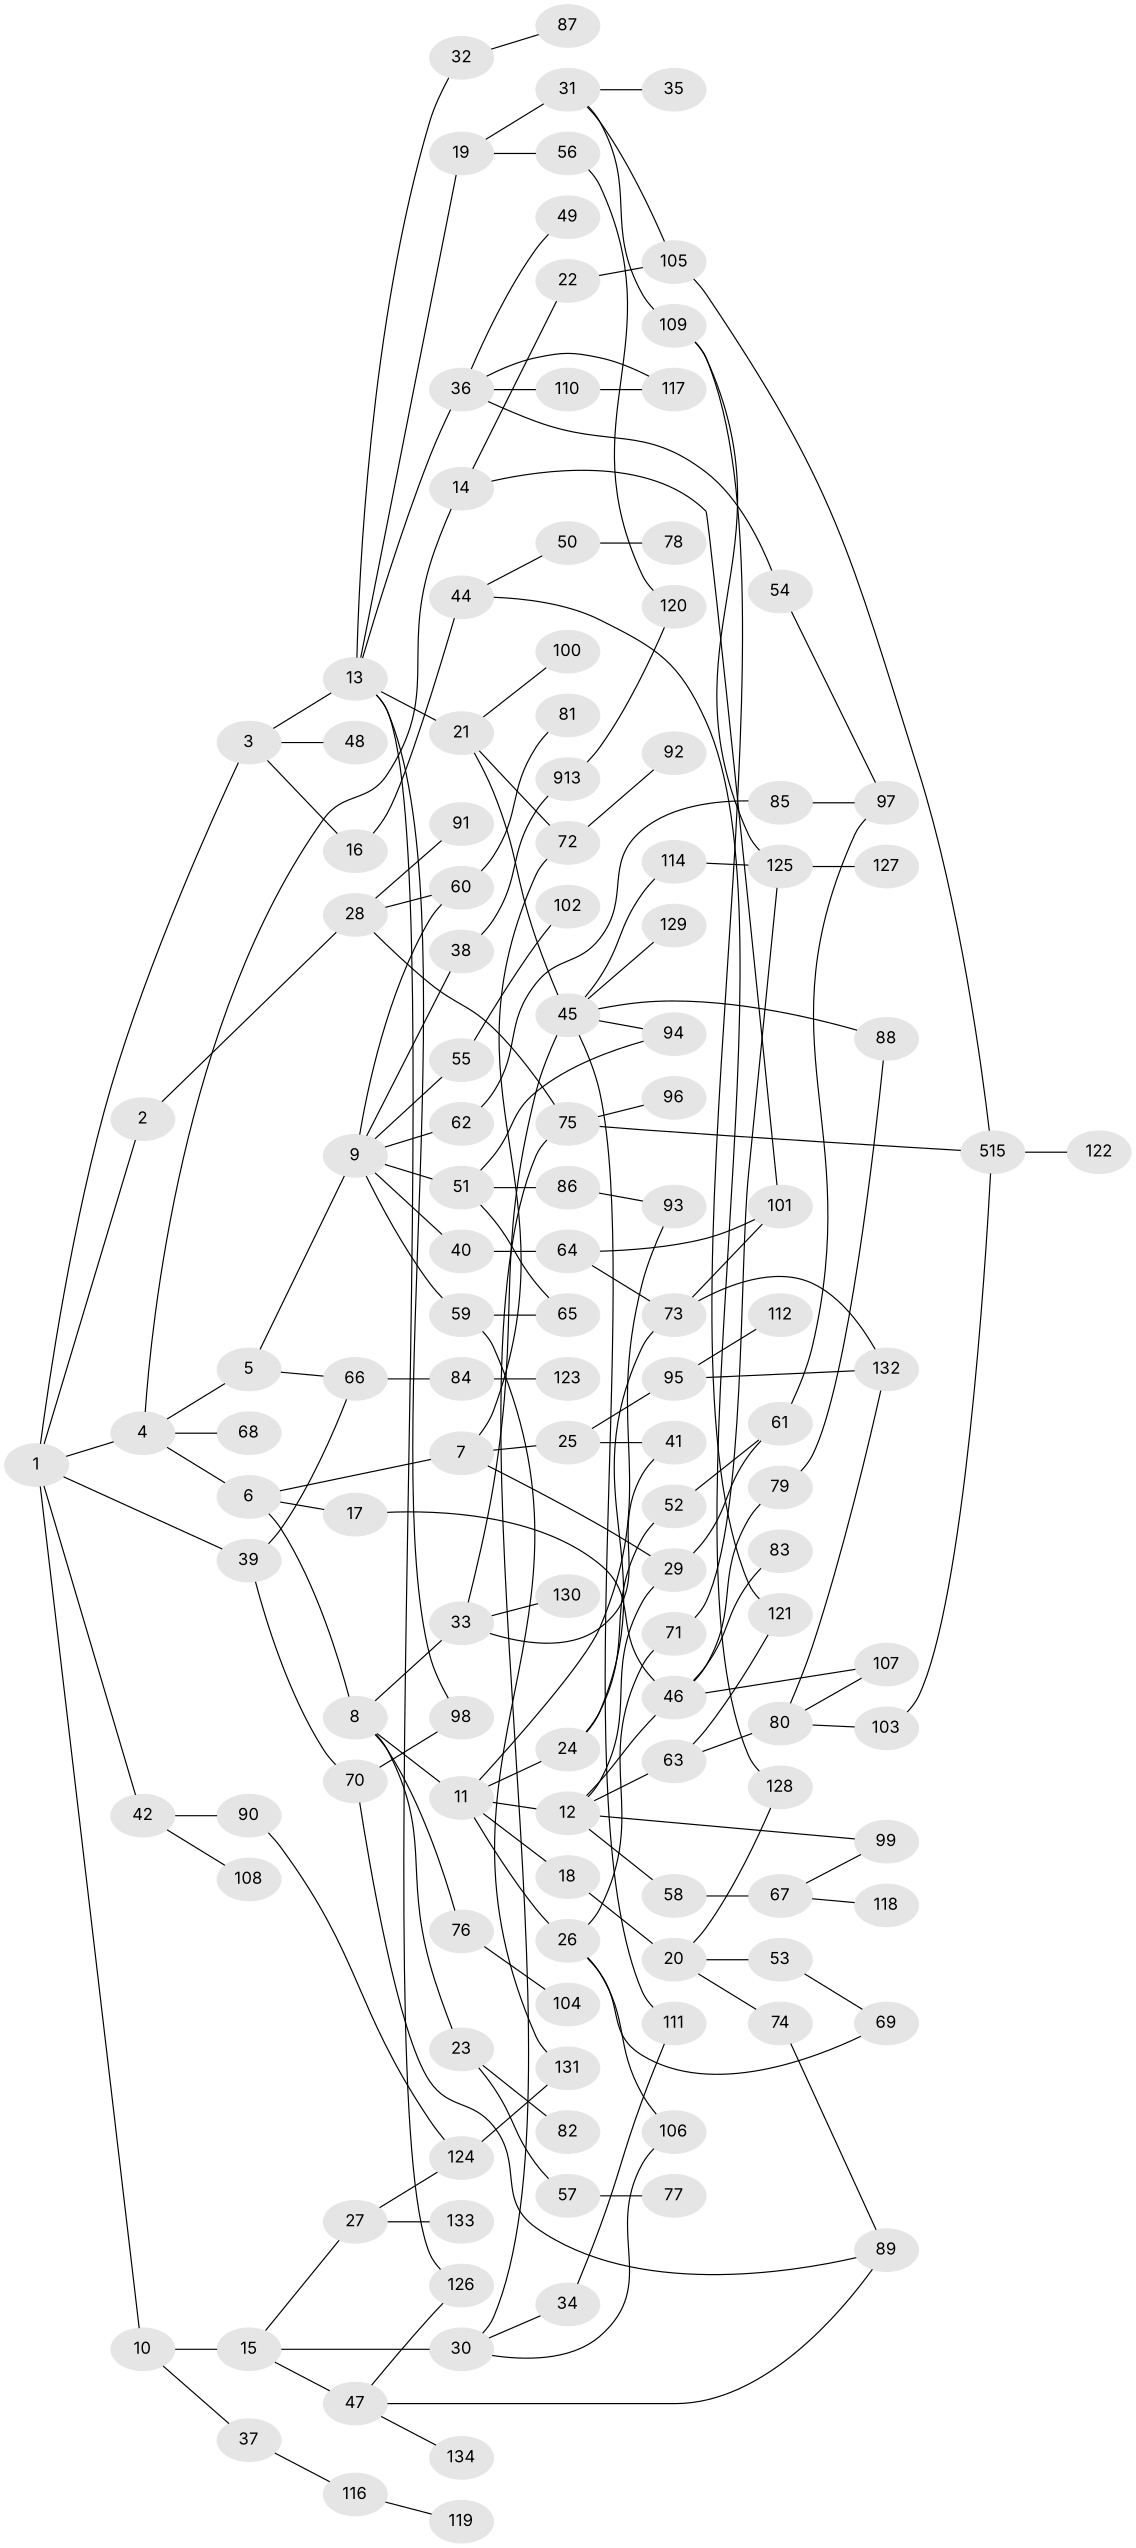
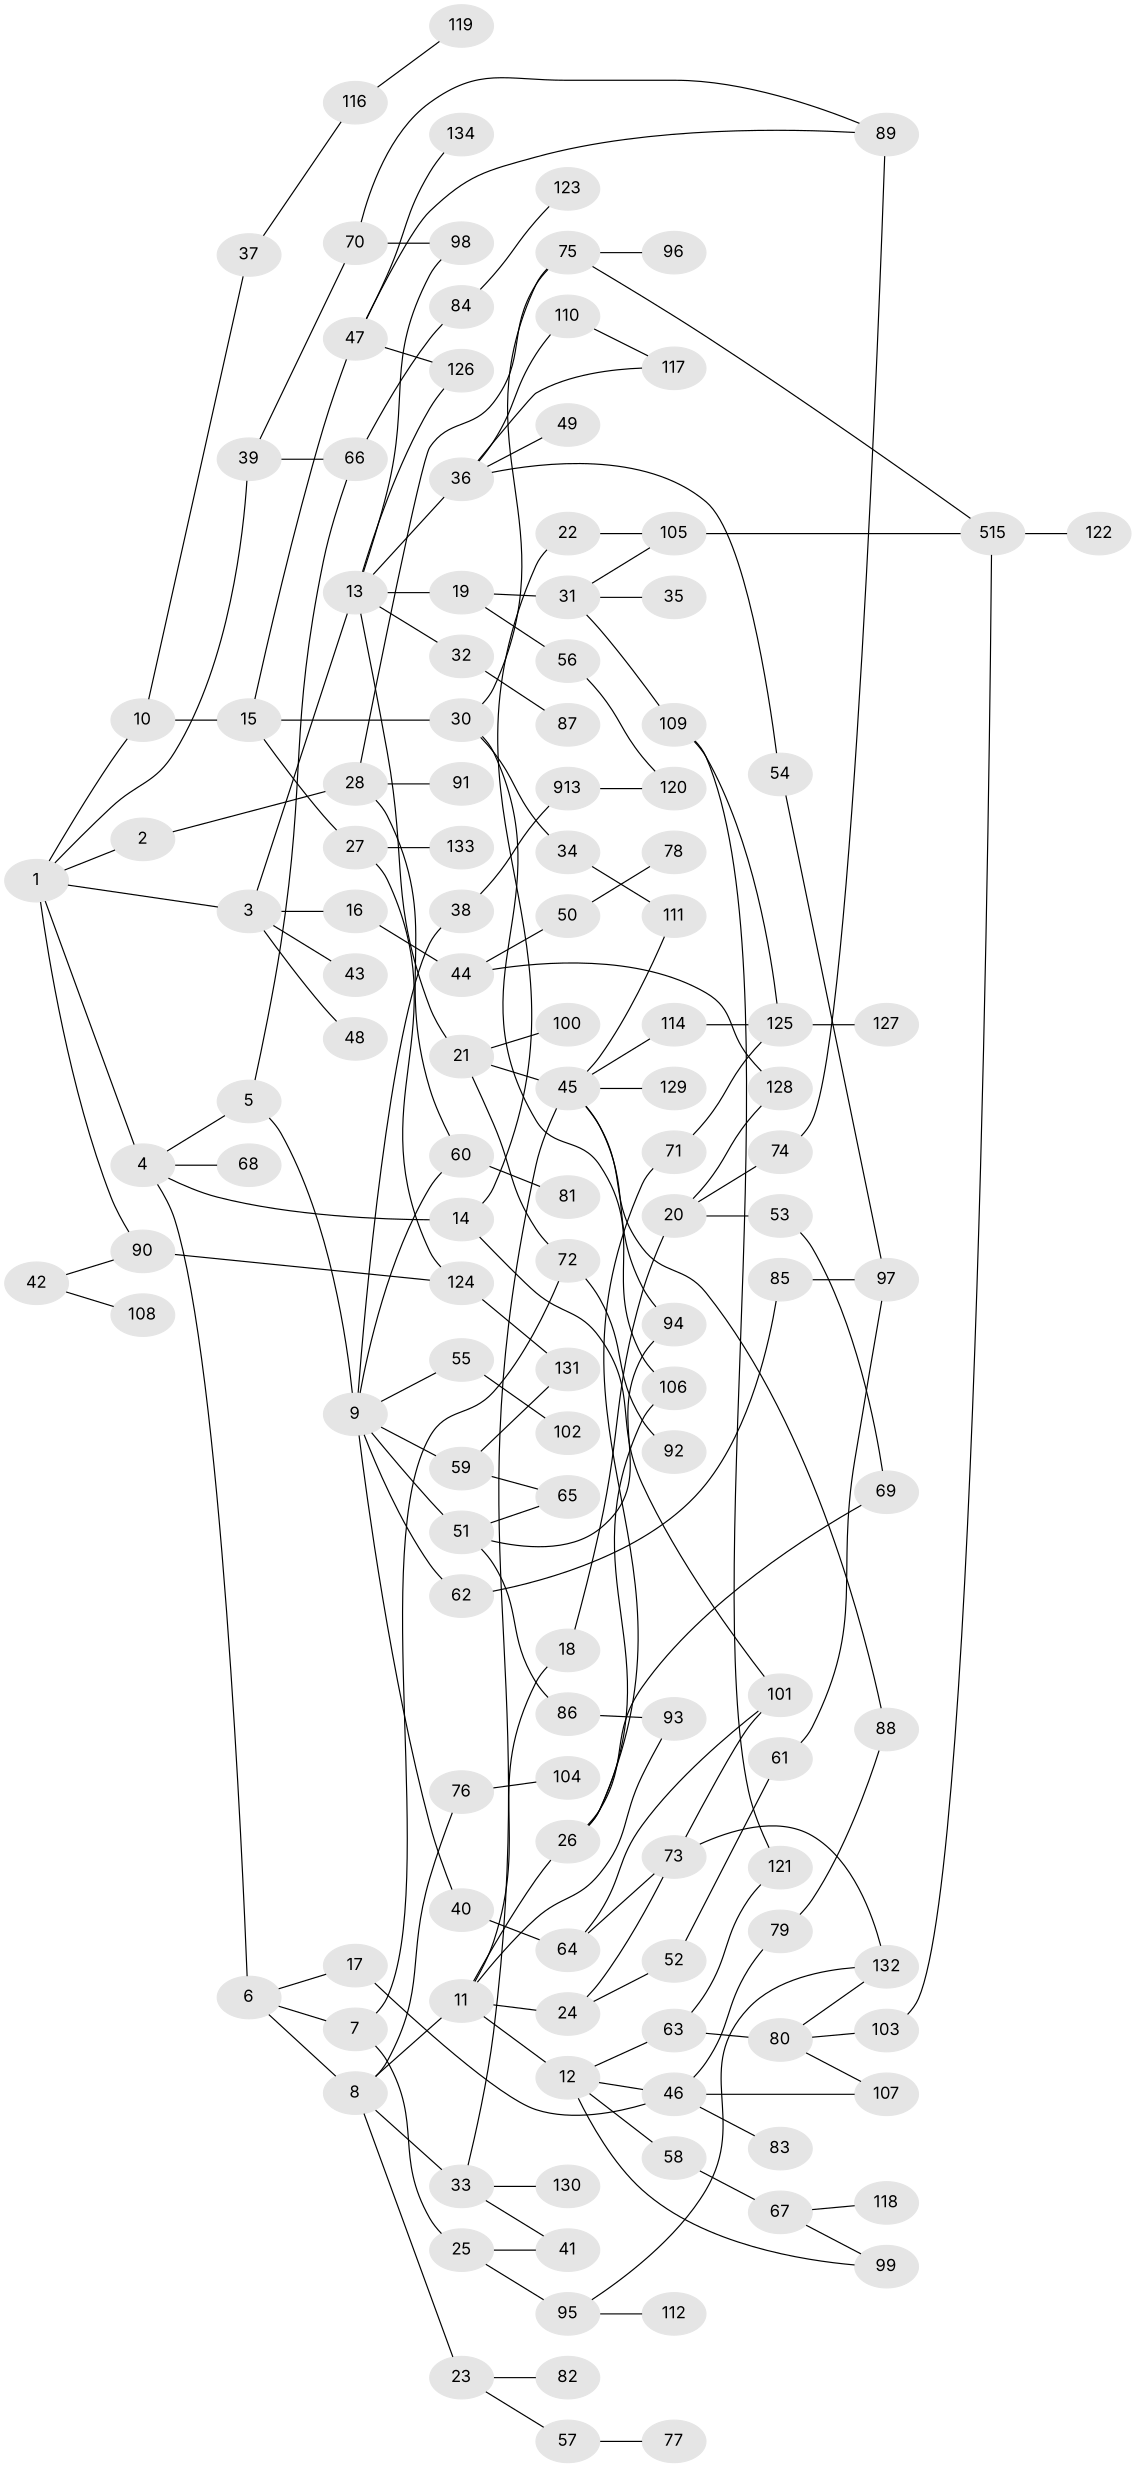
node "43": added
node "29": removed
edge "1" -- "42": now "1" -- "90"
